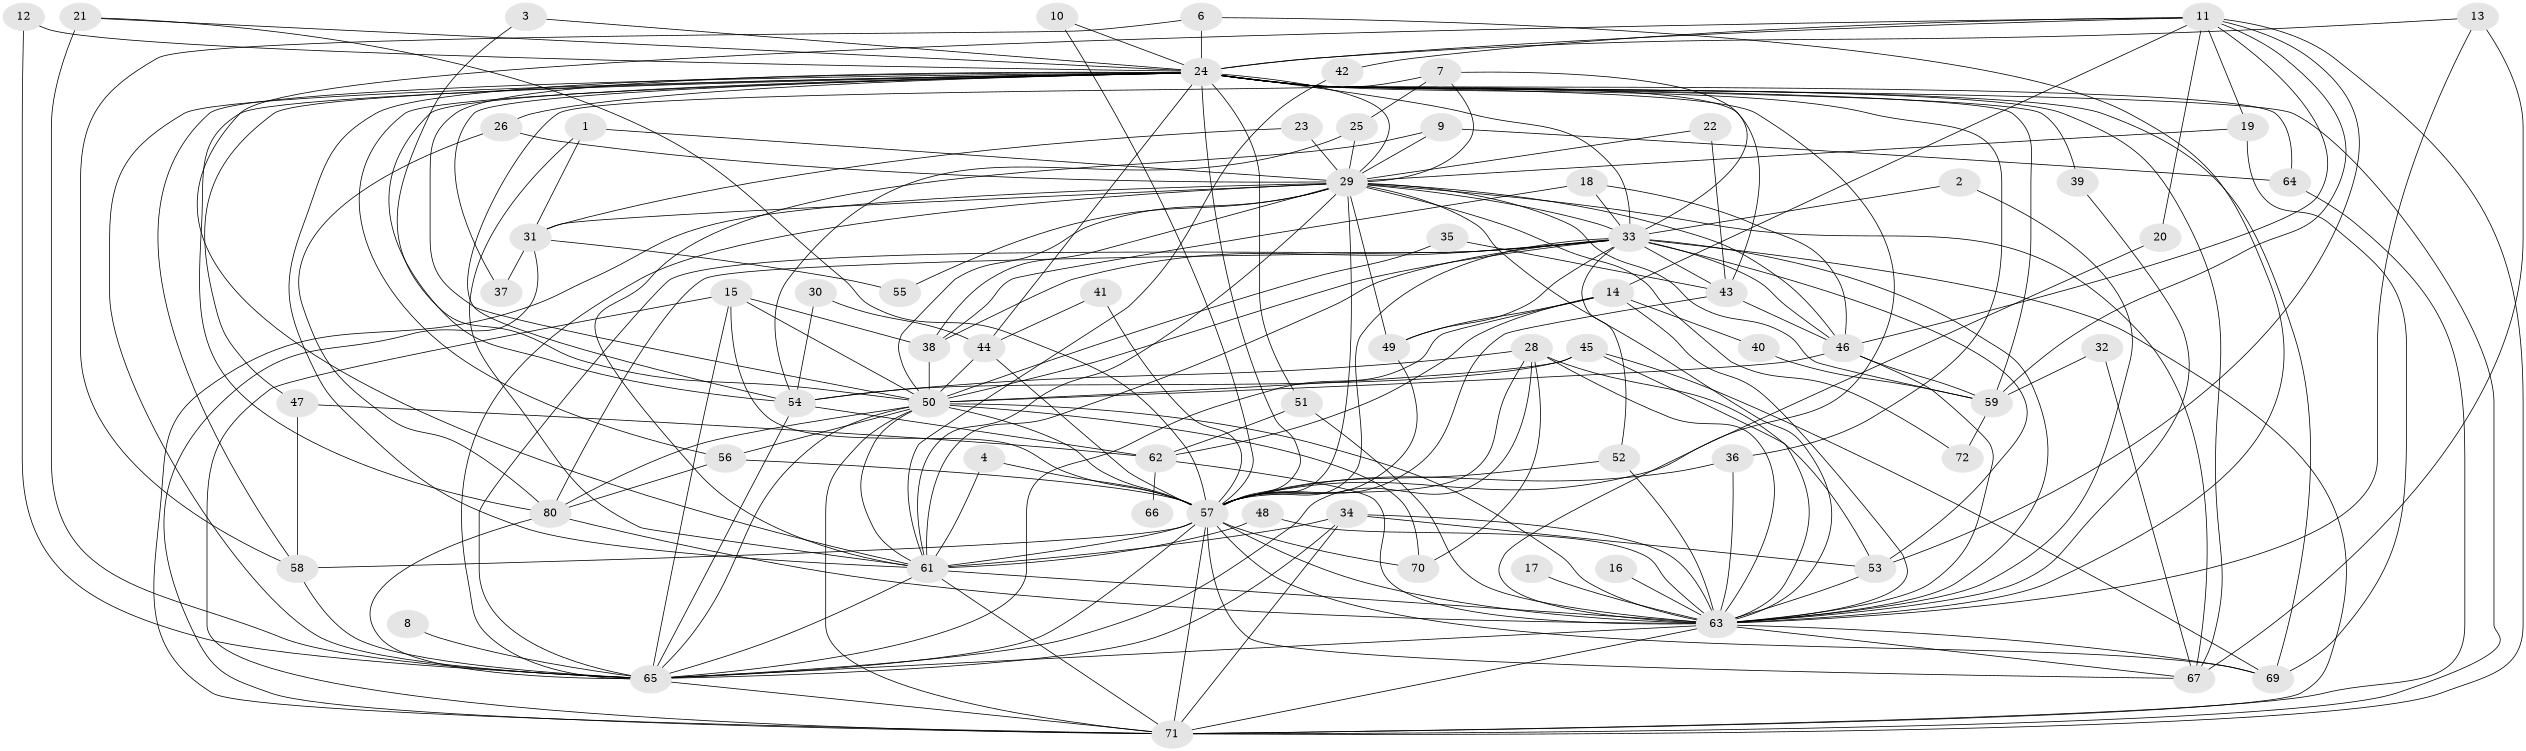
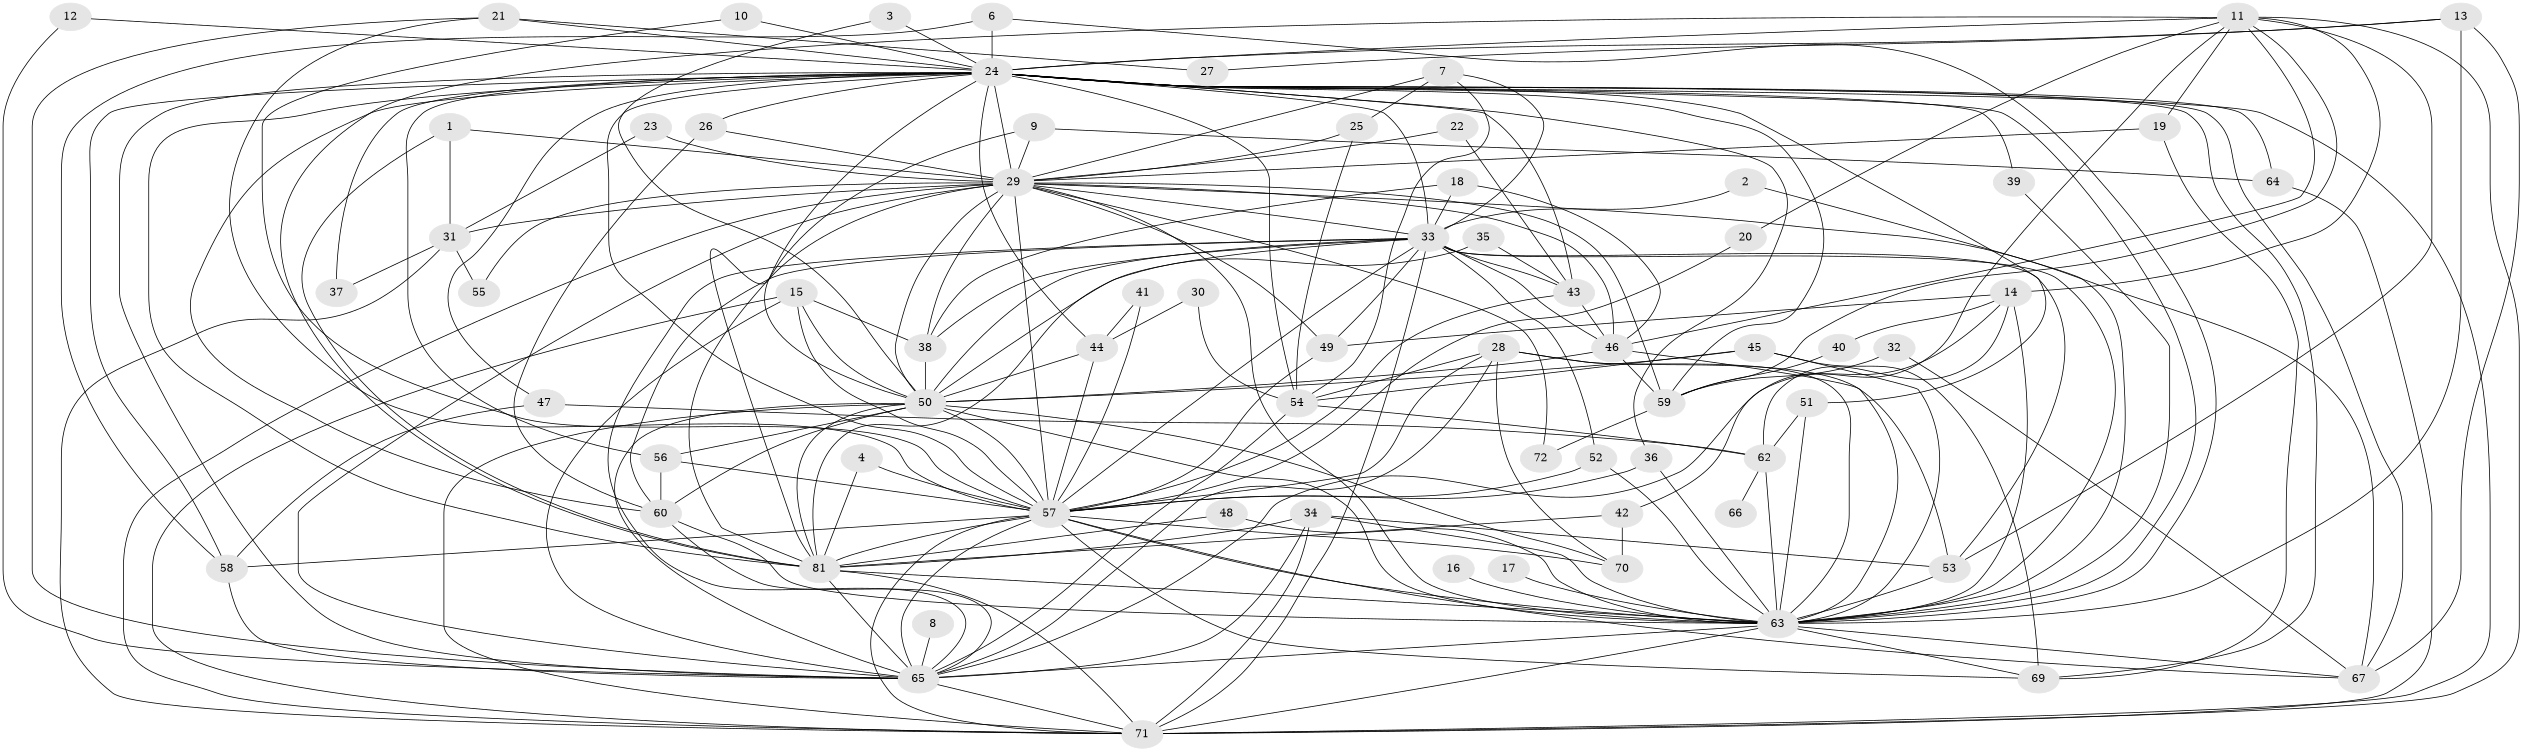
node "27": added
node "80": label "80" -> "60"
edge "42" -- "70": added
node "61": label "61" -> "81"
